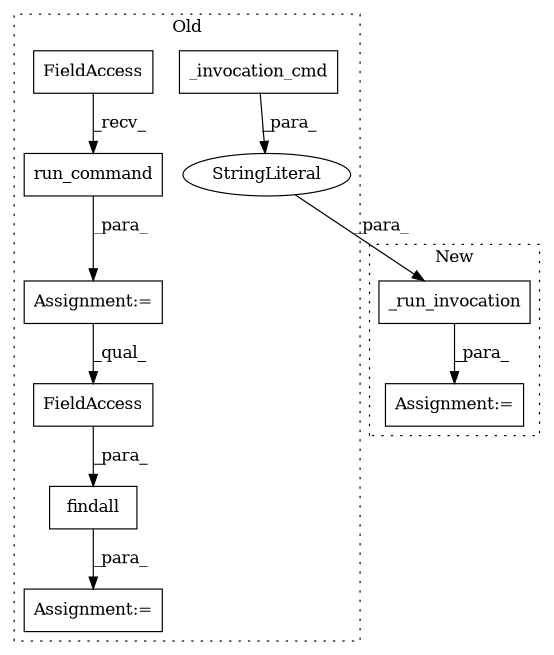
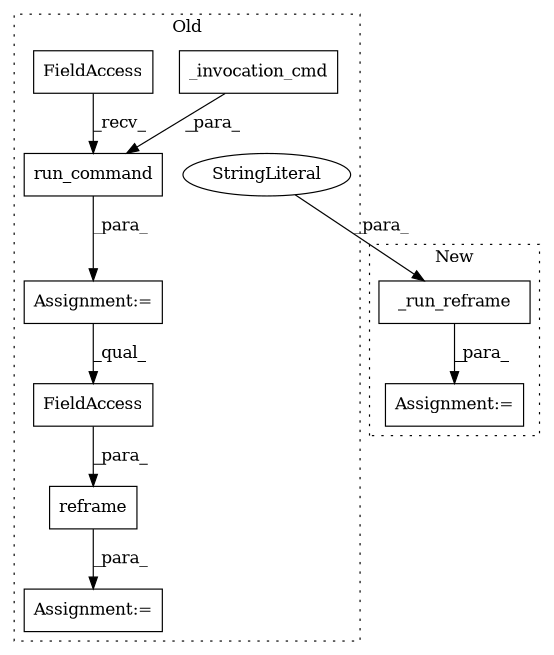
edge "_invocation_cmd" -> "StringLiteral": now "_invocation_cmd" -> "run_command"
node "_run_invocation": label "_run_invocation" -> "_run_reframe"
node "findall": label "findall" -> "reframe"
